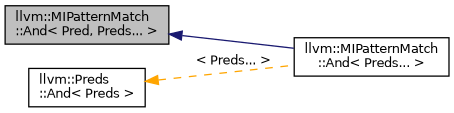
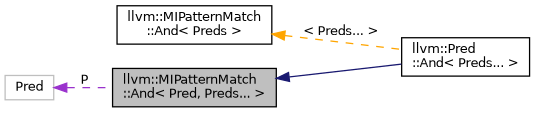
node "llvm::MIPatternMatch ::And< Preds... >": label "llvm::MIPatternMatch ::And< Preds... >" -> "llvm::Pred ::And< Preds... >"
node "Pred": added
node "llvm::Preds ::And< Preds >": label "llvm::Preds ::And< Preds >" -> "llvm::MIPatternMatch ::And< Preds >"
